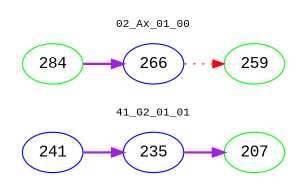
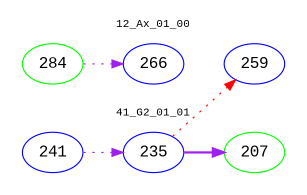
cluster "02_Ax_01_00": label "02_Ax_01_00" -> "12_Ax_01_00"
edge "284" -> "266": style bold -> dotted
edge "266" -> "259": now "235" -> "259"
node "259": color green -> blue
edge "241" -> "235": style bold -> dotted
